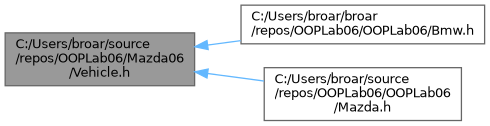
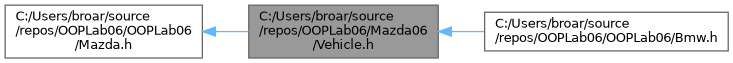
node "C:/Users/broar/broar /repos/OOPLab06/OOPLab06/Bmw.h": label "C:/Users/broar/broar /repos/OOPLab06/OOPLab06/Bmw.h" -> "C:/Users/broar/source /repos/OOPLab06/OOPLab06/Bmw.h"
edge "C:/Users/broar/source /repos/OOPLab06/OOPLab06 /Mazda.h" -> "C:/Users/broar/source /repos/OOPLab06/Mazda06 /Vehicle.h": reversed
